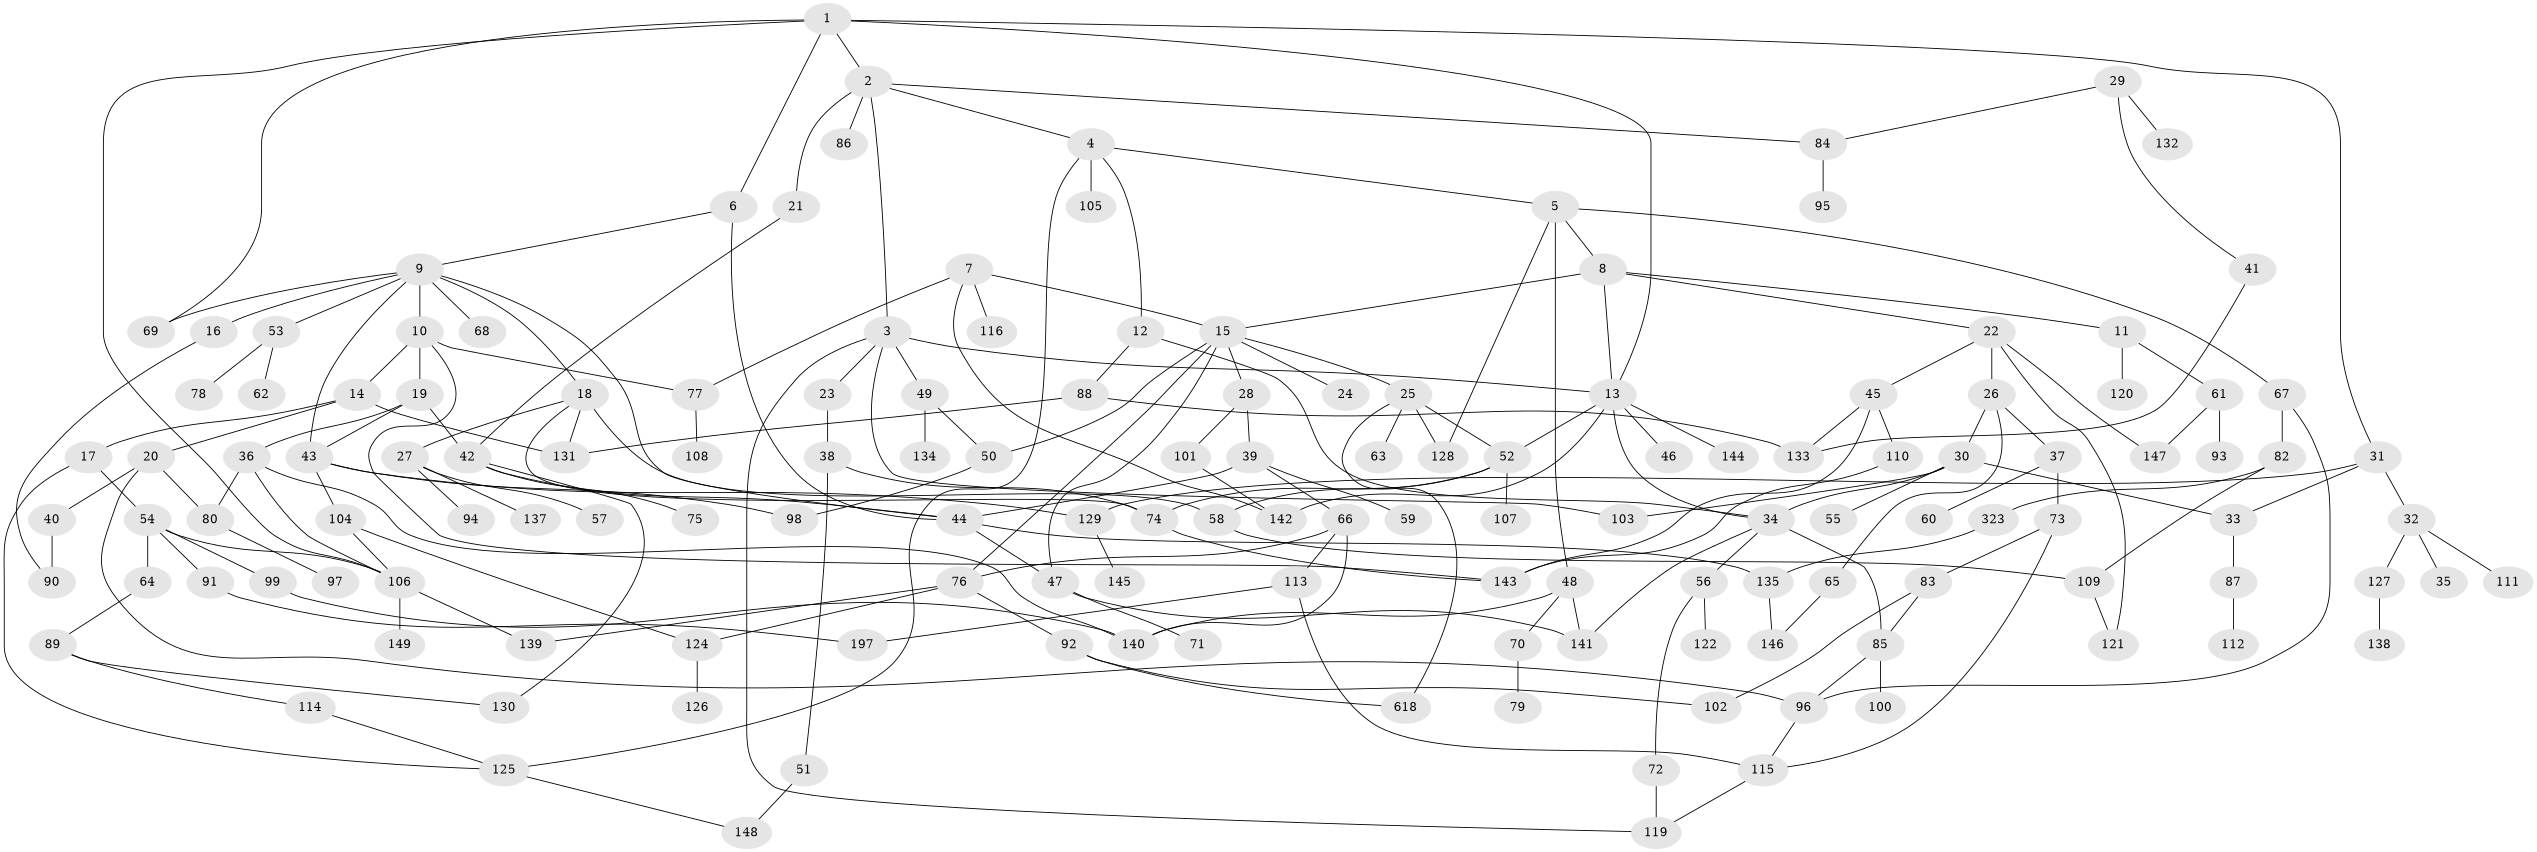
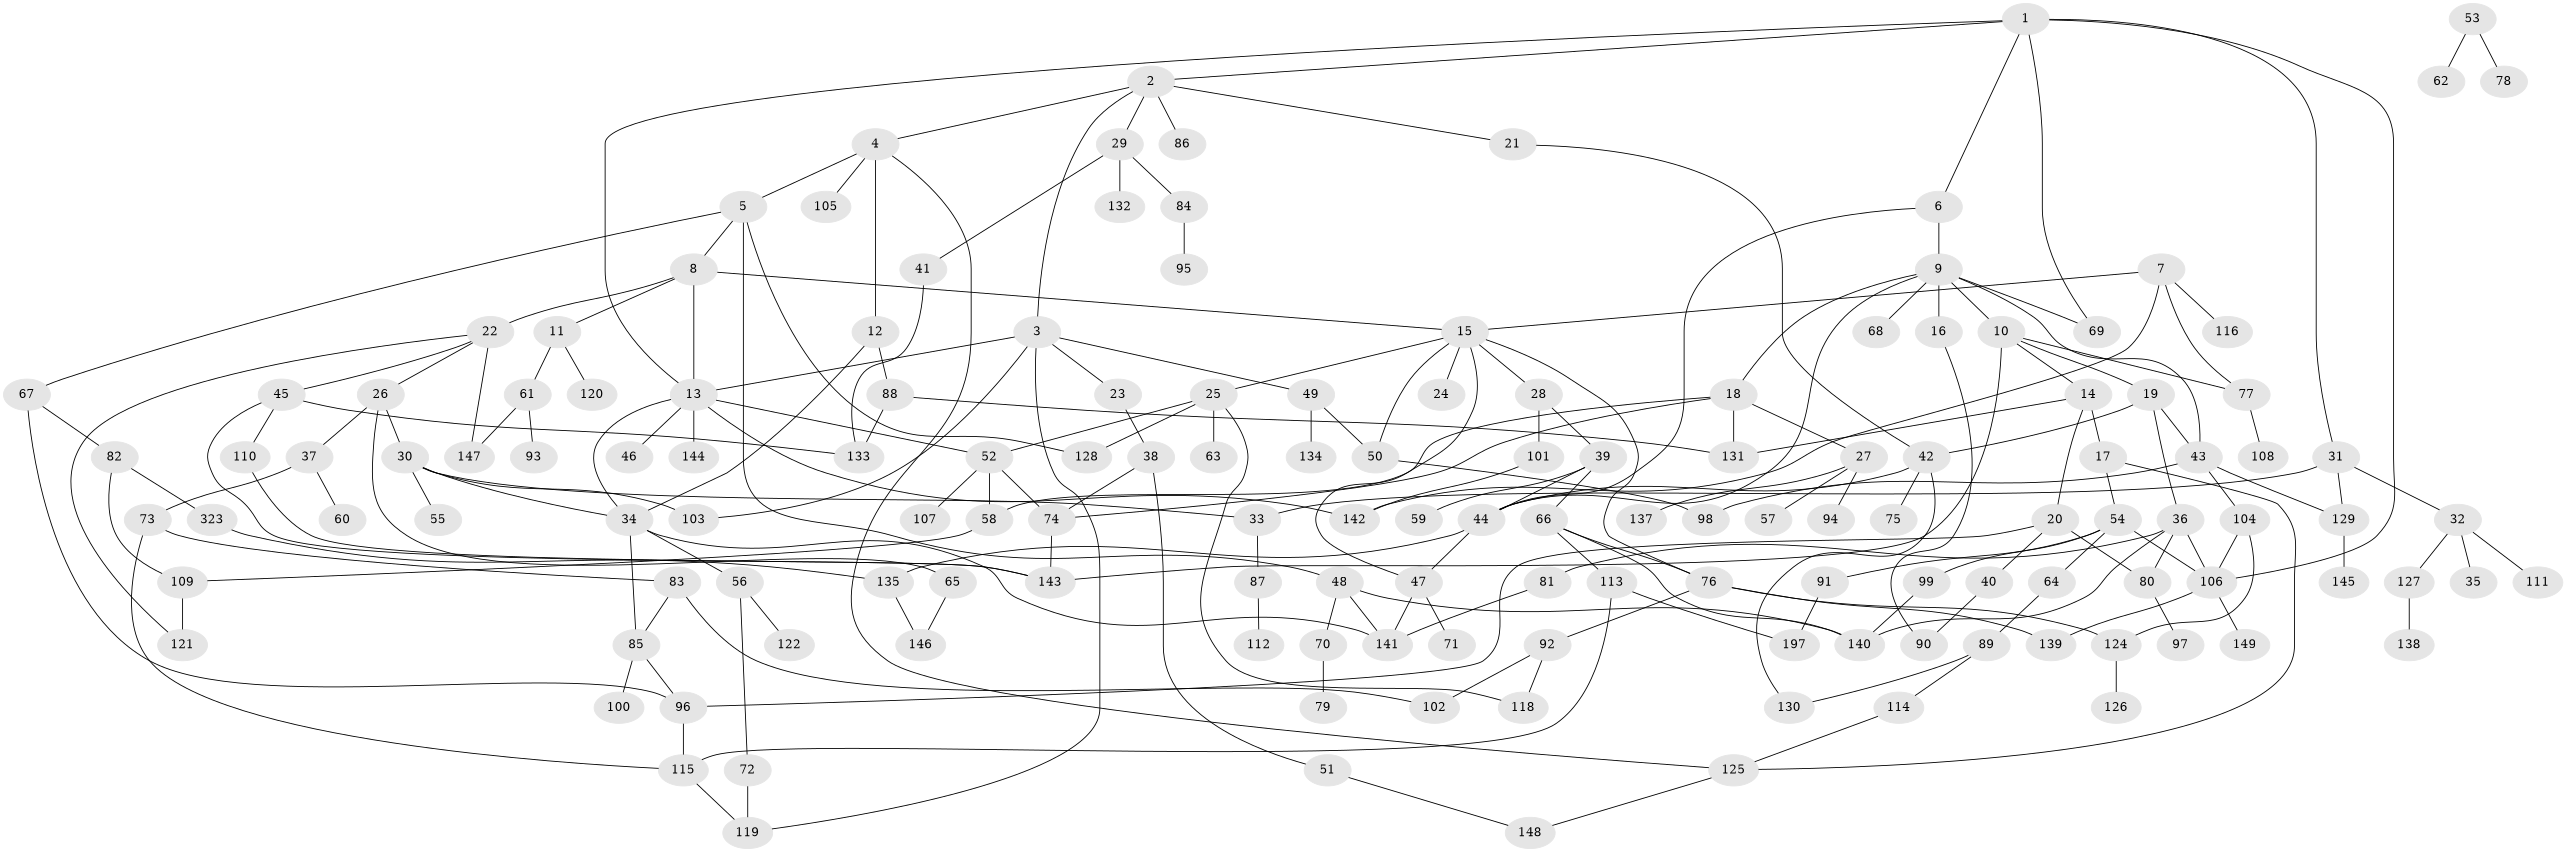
edge "2" -- "84": now "2" -- "29"
edge "9" -- "53": removed
node "81": added
node "618": label "618" -> "118"
